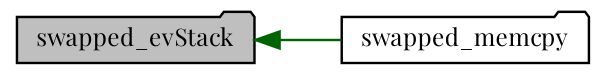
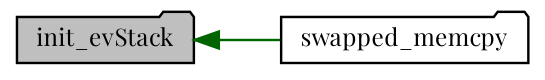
node "swapped_evStack": label "swapped_evStack" -> "init_evStack"
